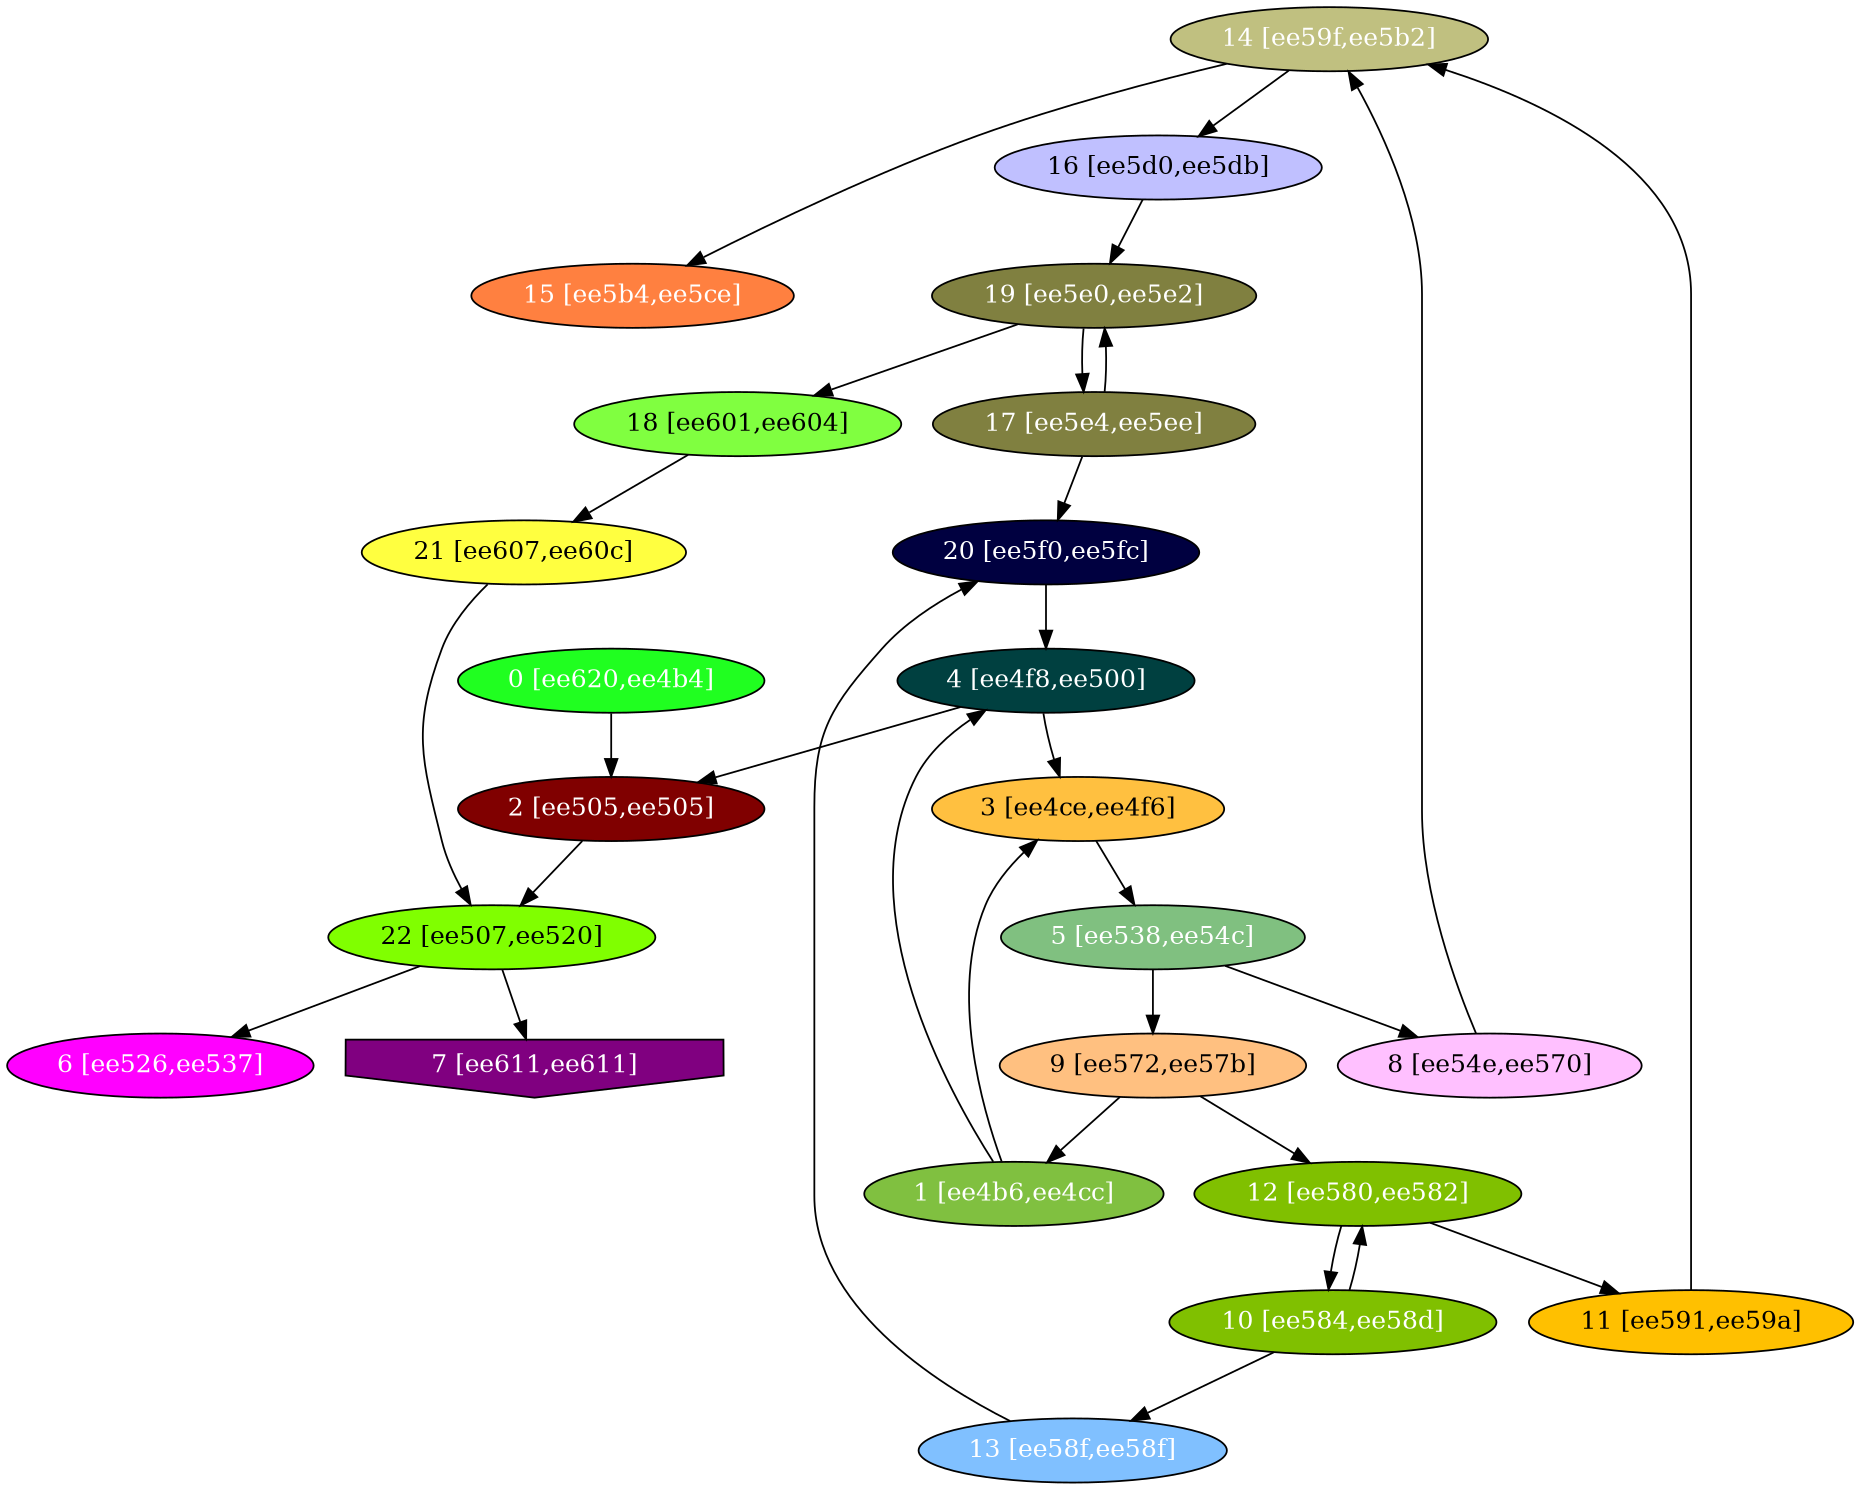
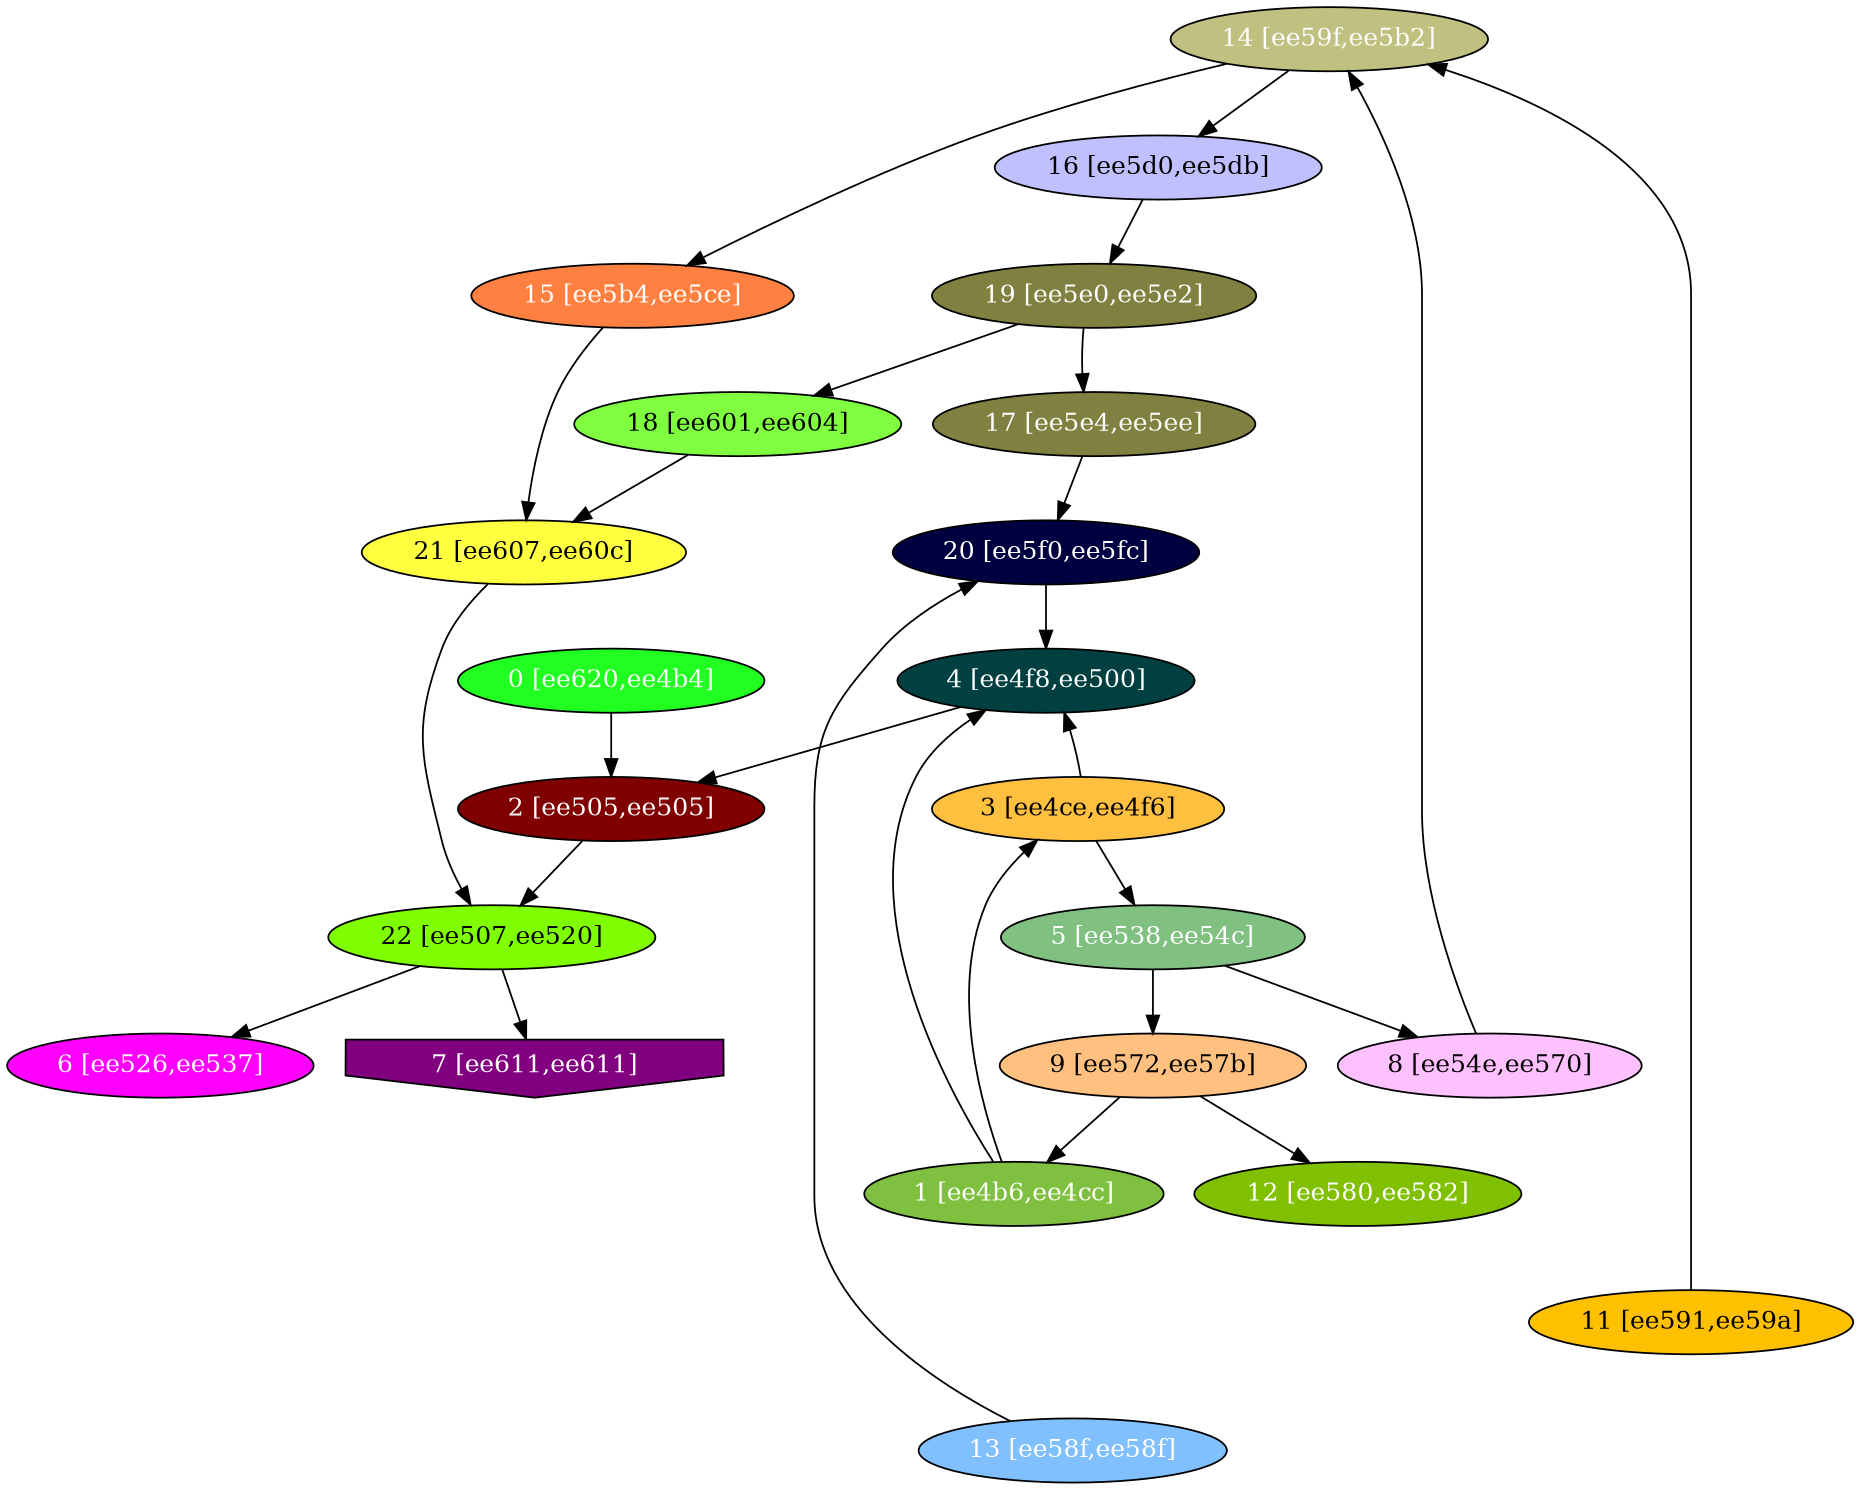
edge "17 [ee5e4,ee5ee]" -> "19 [ee5e0,ee5e2]": removed
edge "15 [ee5b4,ee5ce]" -> "21 [ee607,ee60c]": added
edge "4 [ee4f8,ee500]" -> "3 [ee4ce,ee4f6]": reversed
edge "12 [ee580,ee582]" -> "11 [ee591,ee59a]": removed
node "10 [ee584,ee58d]": removed
